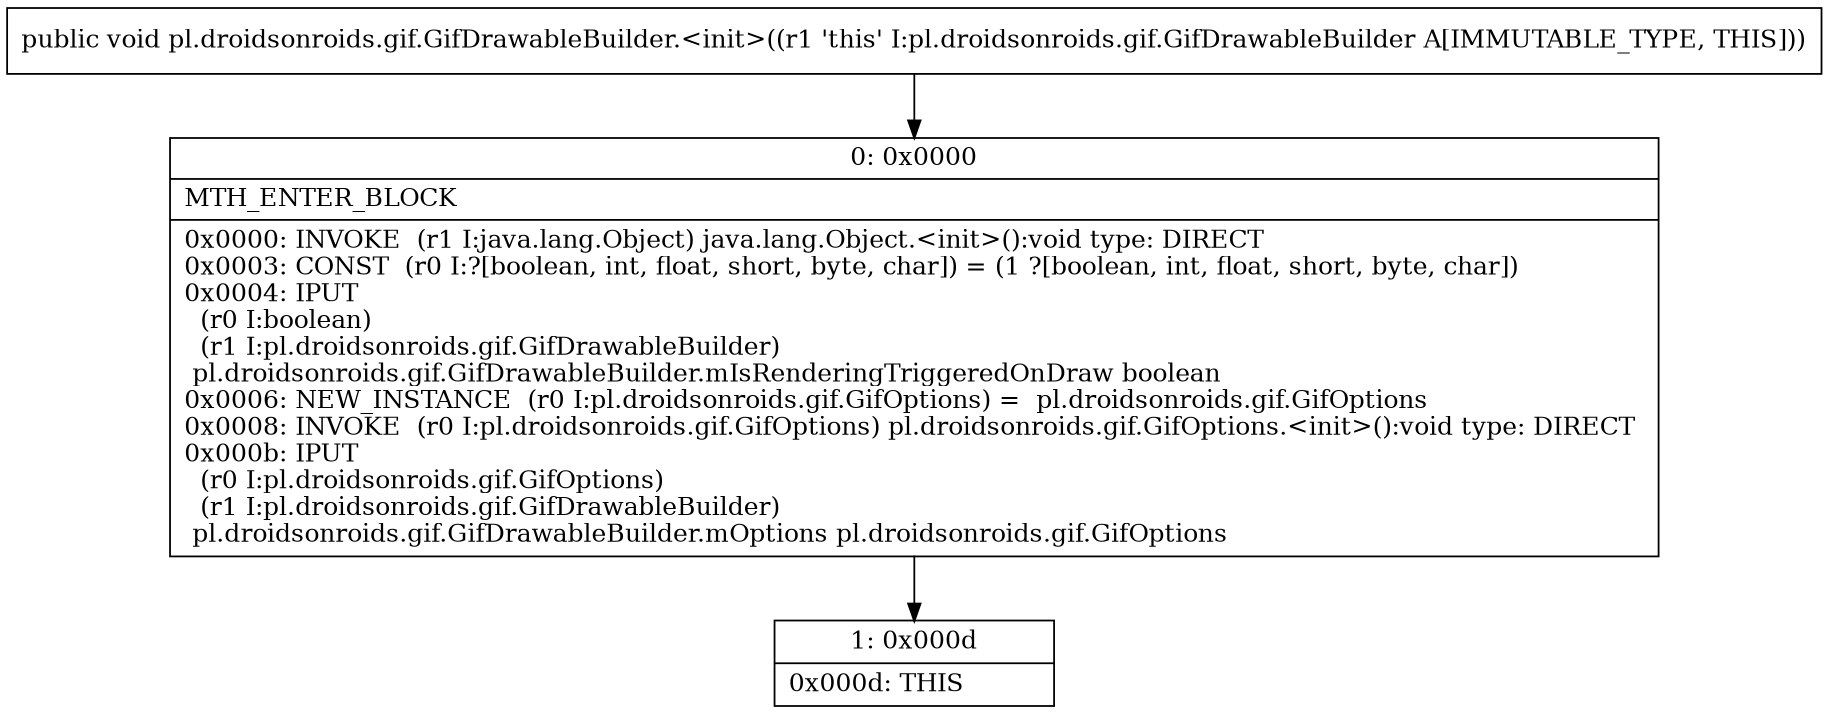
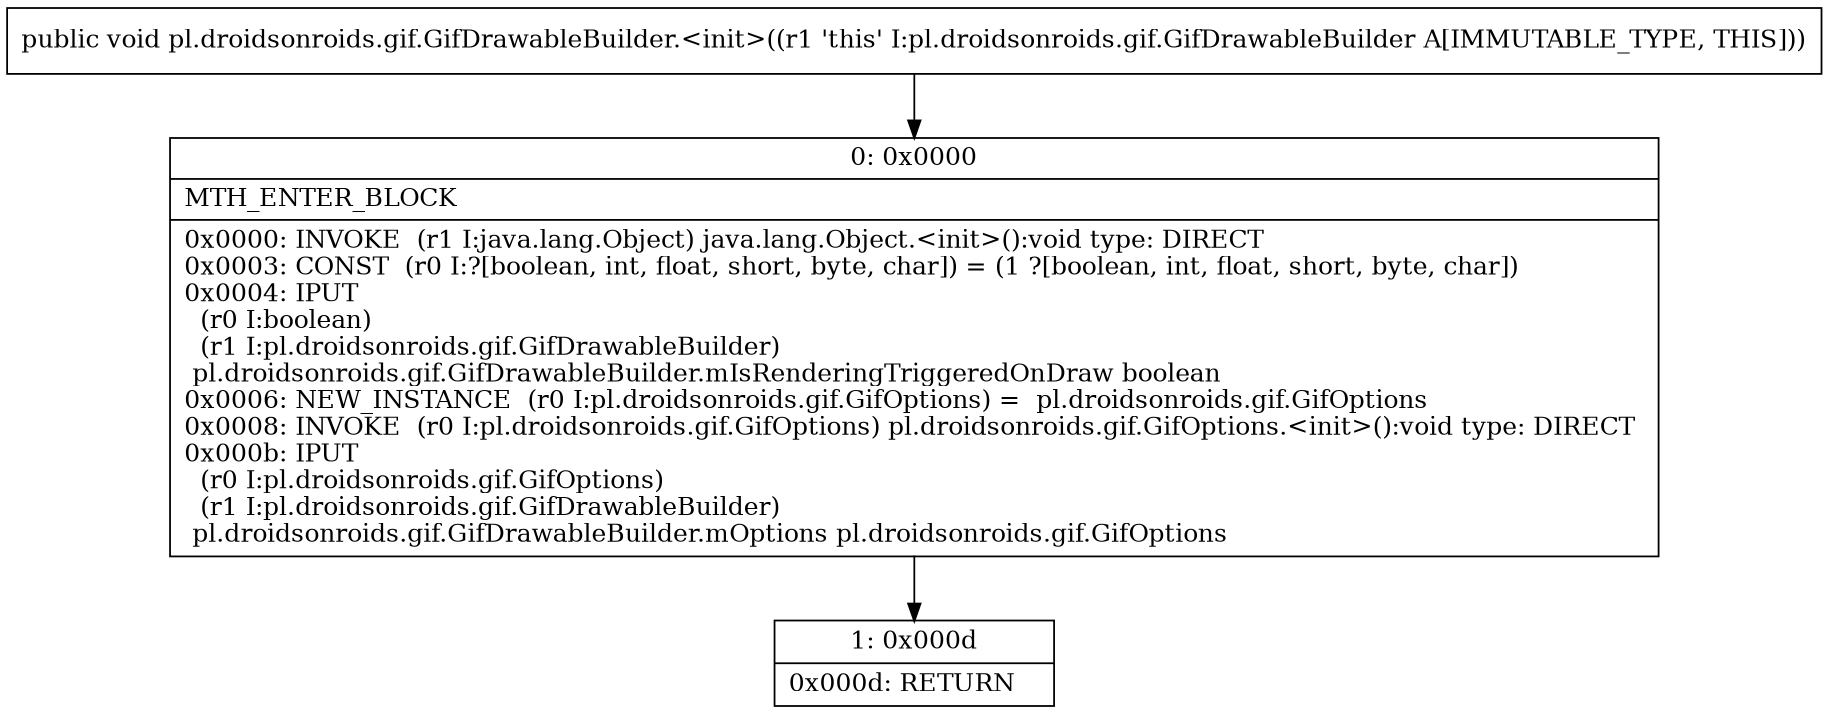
node "1: 0x000d": text "0x000d: THIS" -> "0x000d: RETURN"
